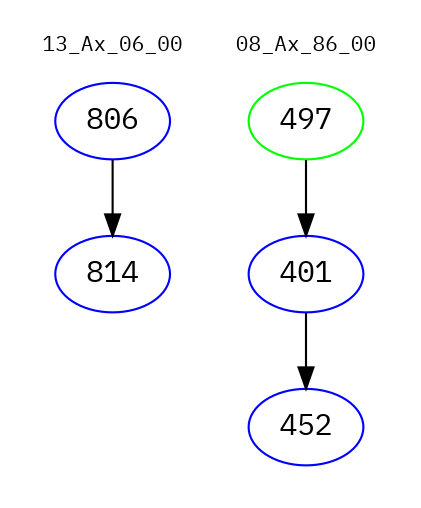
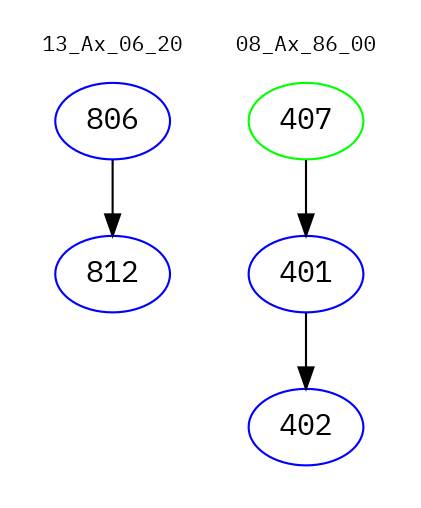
cluster "13_Ax_06_00": label "13_Ax_06_00" -> "13_Ax_06_20"
node "497": label "497" -> "407"
node "814": label "814" -> "812"
node "452": label "452" -> "402"
